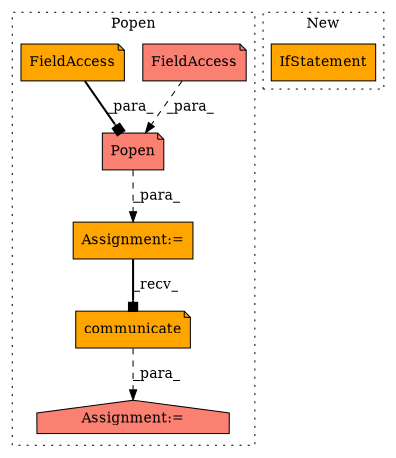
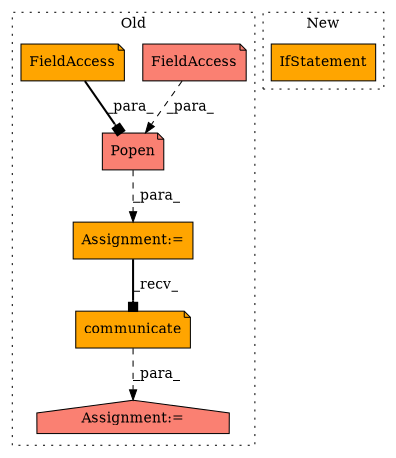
cluster "Popen": label "Popen" -> "Old"
